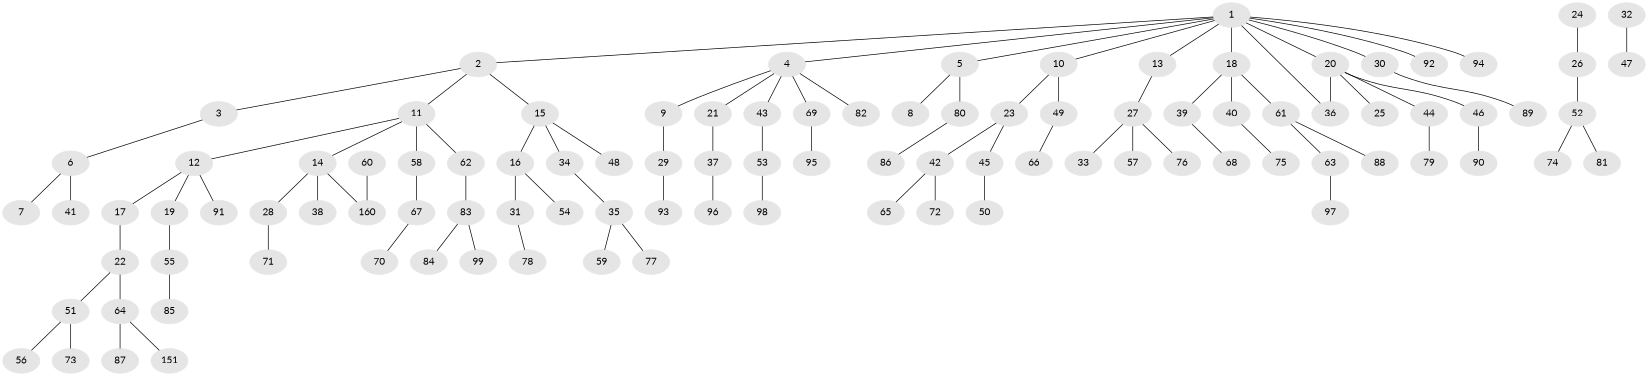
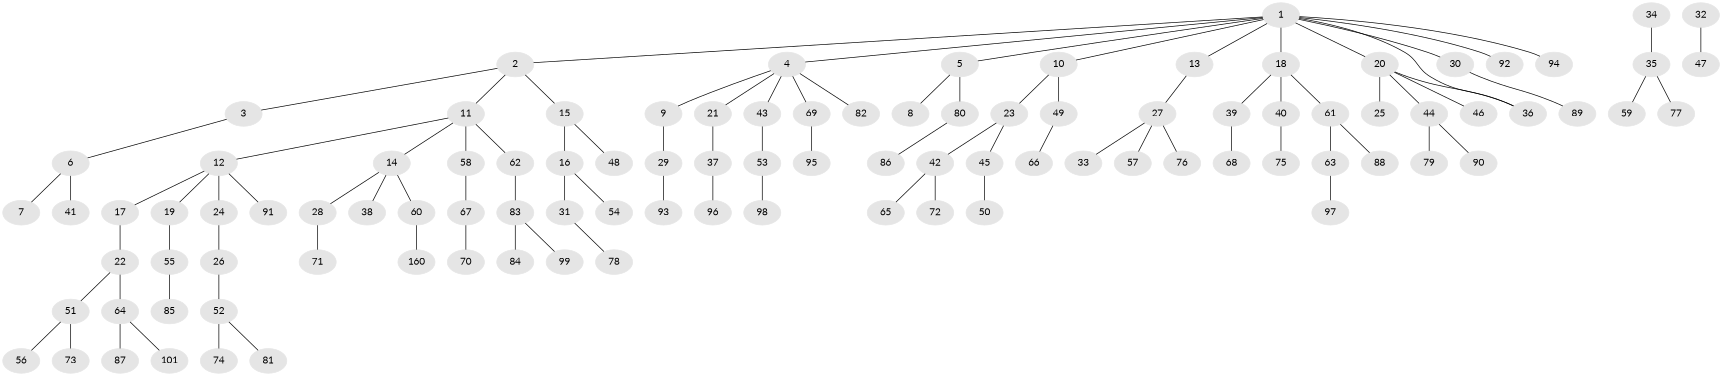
edge "15" -- "34": removed
edge "46" -- "90": now "44" -- "90"
edge "12" -- "24": added
edge "14" -- "160": now "14" -- "60"
node "151": label "151" -> "101"
